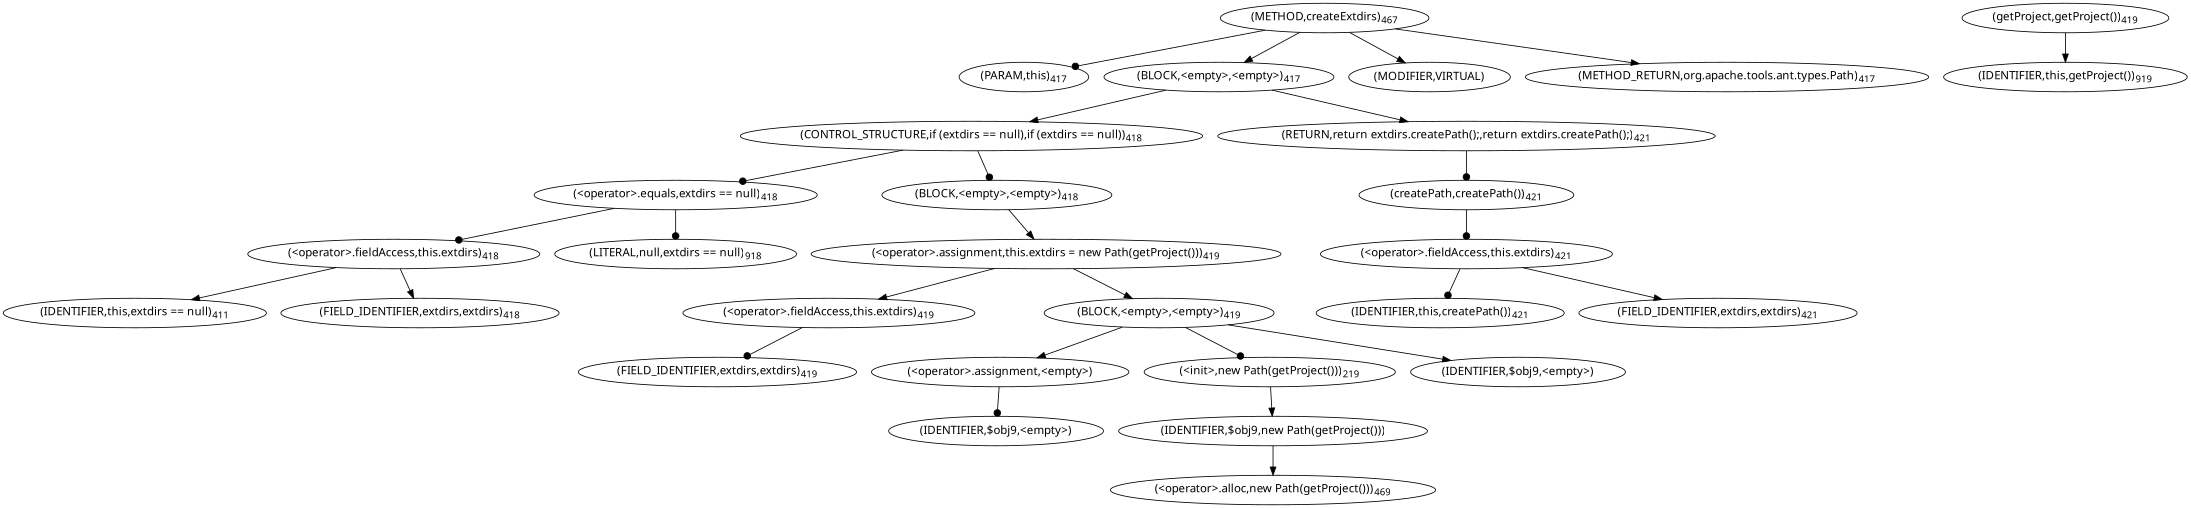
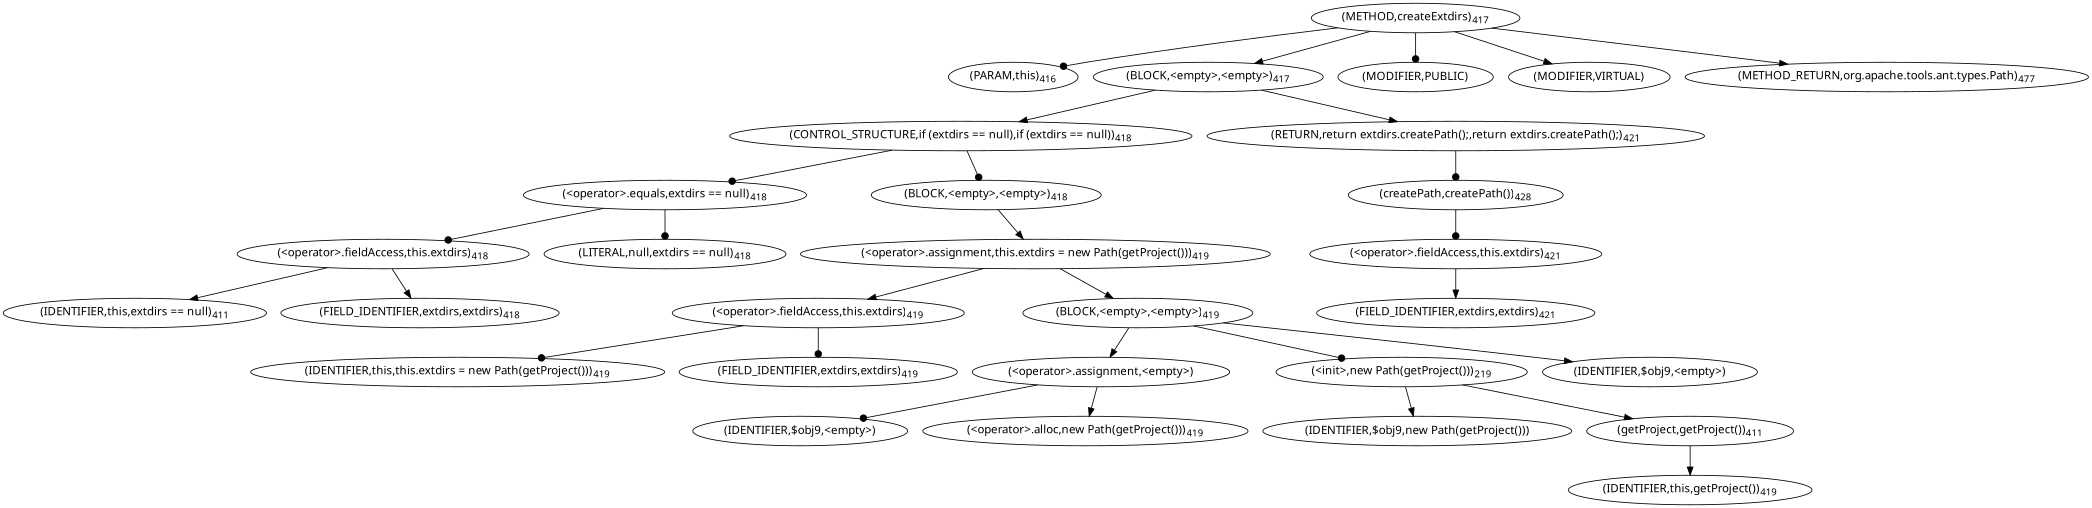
node "(METHOD,createExtdirs)": text "467" -> "417"
node "(getProject,getProject())": text "419" -> "411"
node "(PARAM,this)": text "417" -> "416"
node "(METHOD_RETURN,org.apache.tools.ant.types.Path)": text "417" -> "477"
node "(IDENTIFIER,this,getProject())": text "919" -> "419"
node "(MODIFIER,PUBLIC)": added
node "(createPath,createPath())": text "421" -> "428"
node "(LITERAL,null,extdirs == null)": text "918" -> "418"
node "(IDENTIFIER,this,createPath())": removed
node "(IDENTIFIER,this,this.extdirs = new Path(getProject()))": added
edge "(<init>,new Path(getProject()))" -> "(getProject,getProject())": added
edge "(IDENTIFIER,$obj9,new Path(getProject()))" -> "(<operator>.alloc,new Path(getProject()))": now "(<operator>.assignment,<empty>)" -> "(<operator>.alloc,new Path(getProject()))"
node "(<operator>.alloc,new Path(getProject()))": text "469" -> "419"
